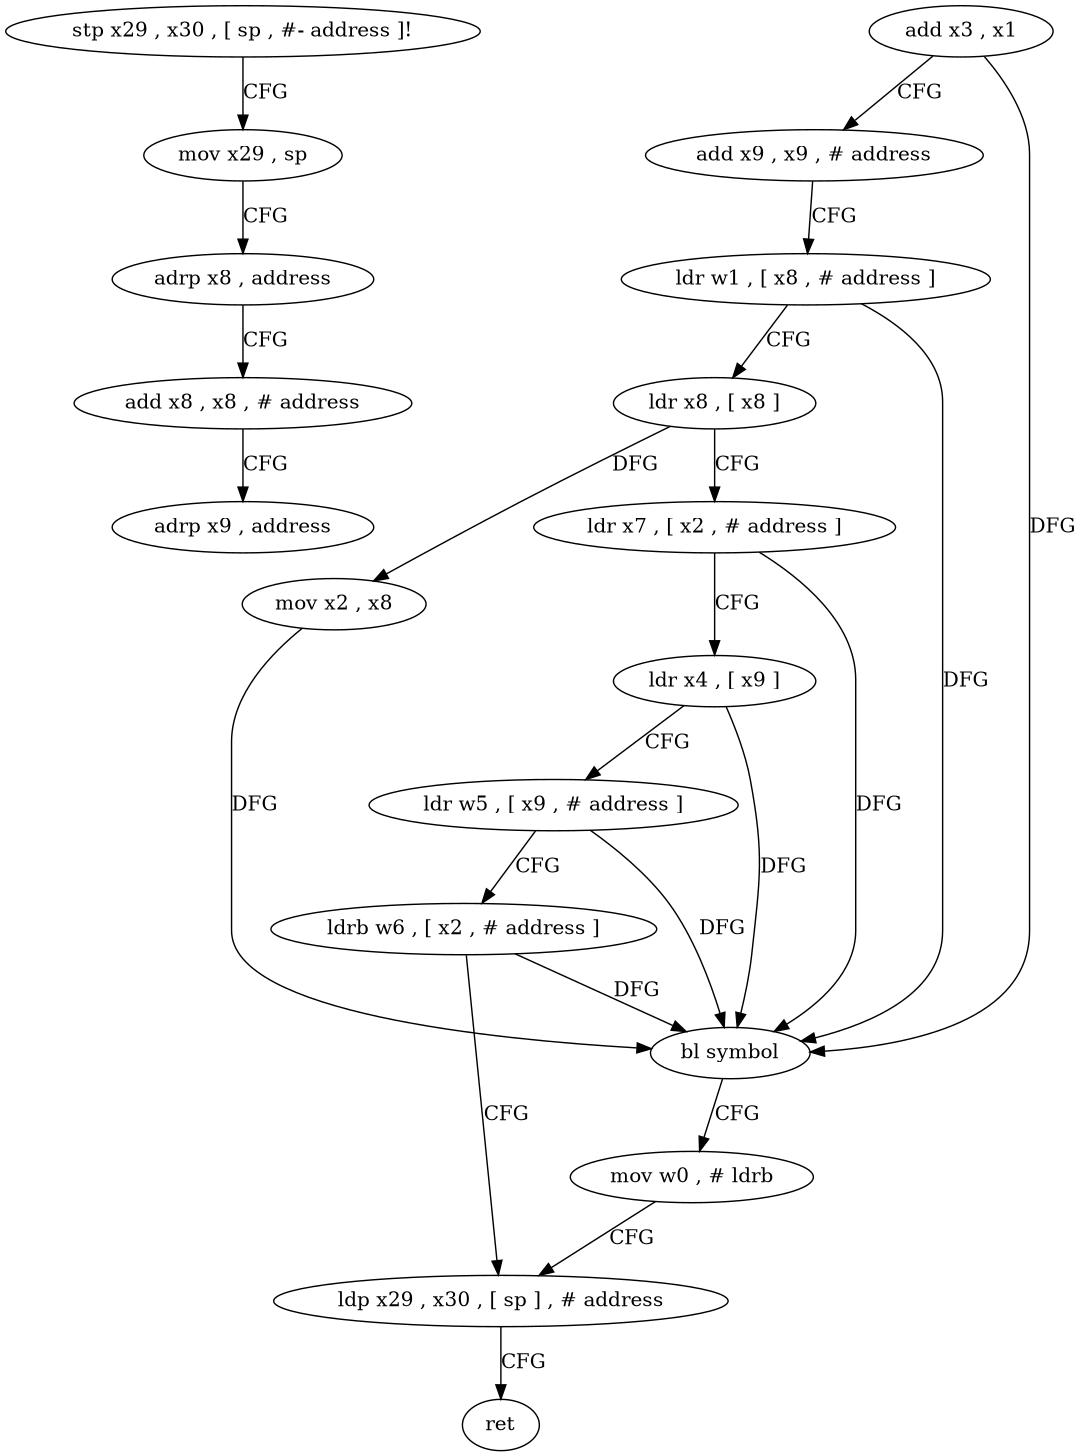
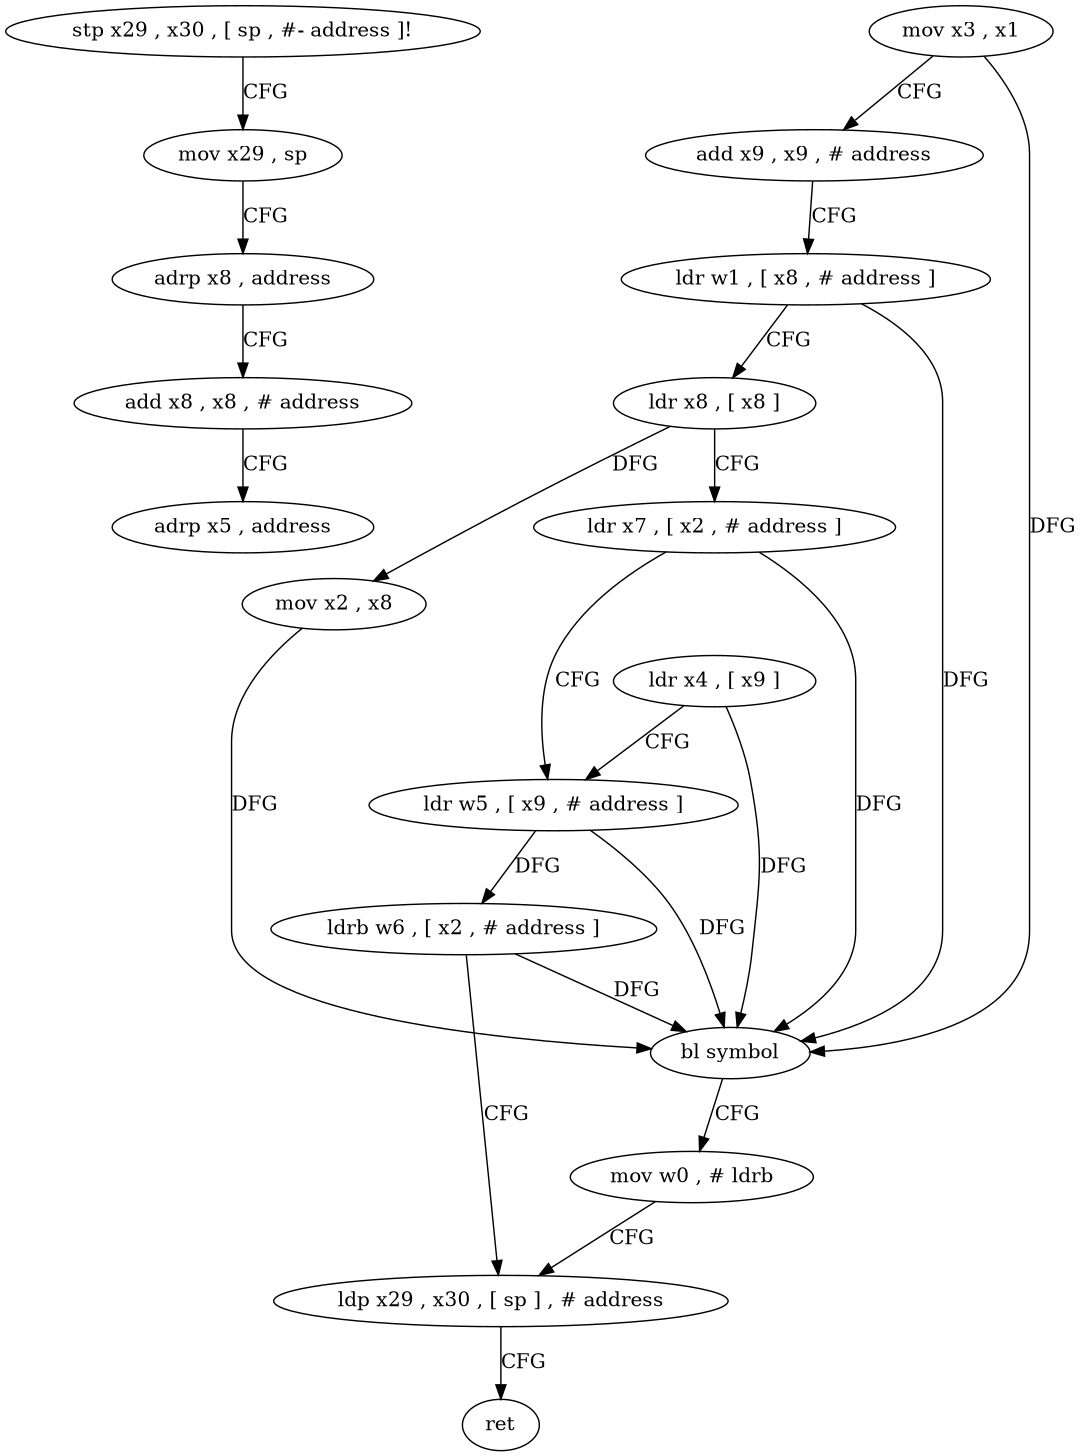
node "add x3 , x1": label "add x3 , x1" -> "mov x3 , x1"
node "adrp x9 , address": label "adrp x9 , address" -> "adrp x5 , address"
edge "ldr x7 , [ x2 , # address ]" -> "ldr x4 , [ x9 ]": now "ldr x7 , [ x2 , # address ]" -> "ldr w5 , [ x9 , # address ]"
edge "ldr w5 , [ x9 , # address ]" -> "ldrb w6 , [ x2 , # address ]": label "CFG" -> "DFG"
